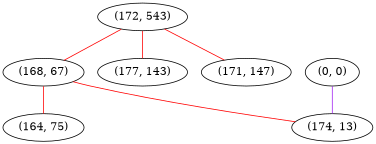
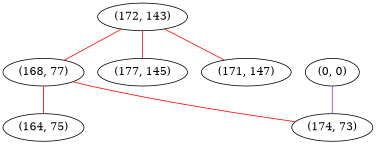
node "(172, 543)": label "(172, 543)" -> "(172, 143)"
node "(168, 67)": label "(168, 67)" -> "(168, 77)"
node "(177, 143)": label "(177, 143)" -> "(177, 145)"
node "(174, 13)": label "(174, 13)" -> "(174, 73)"
